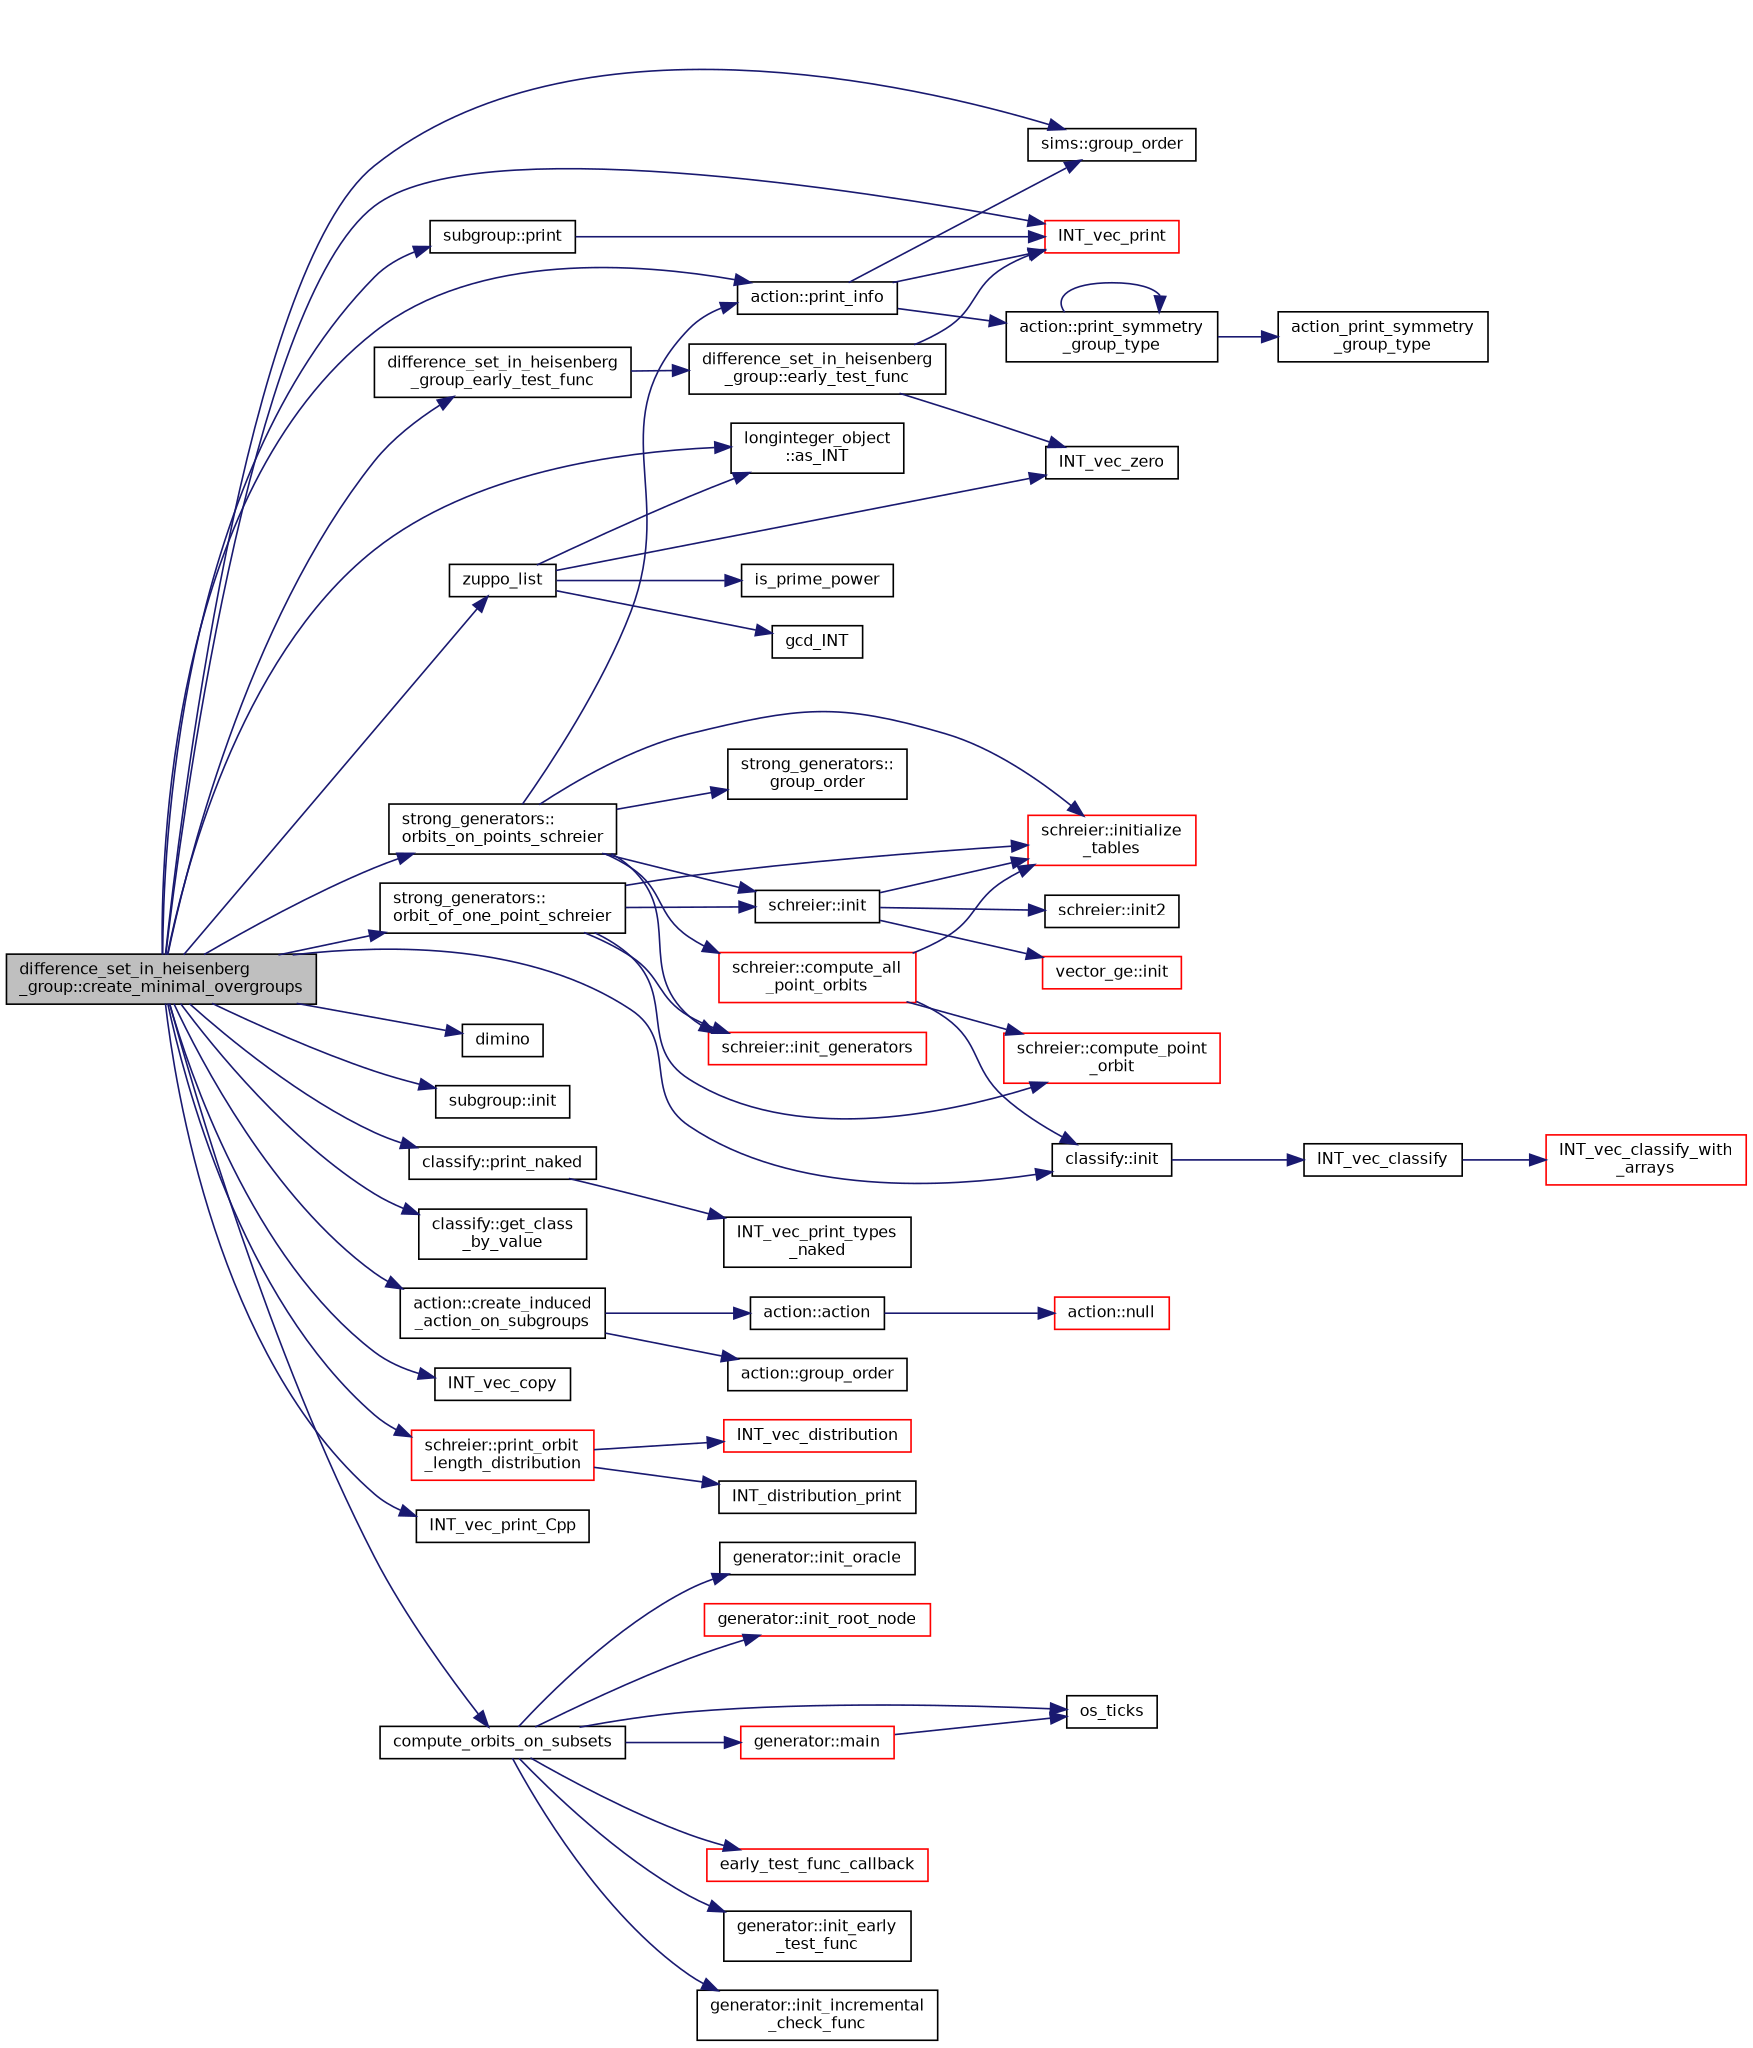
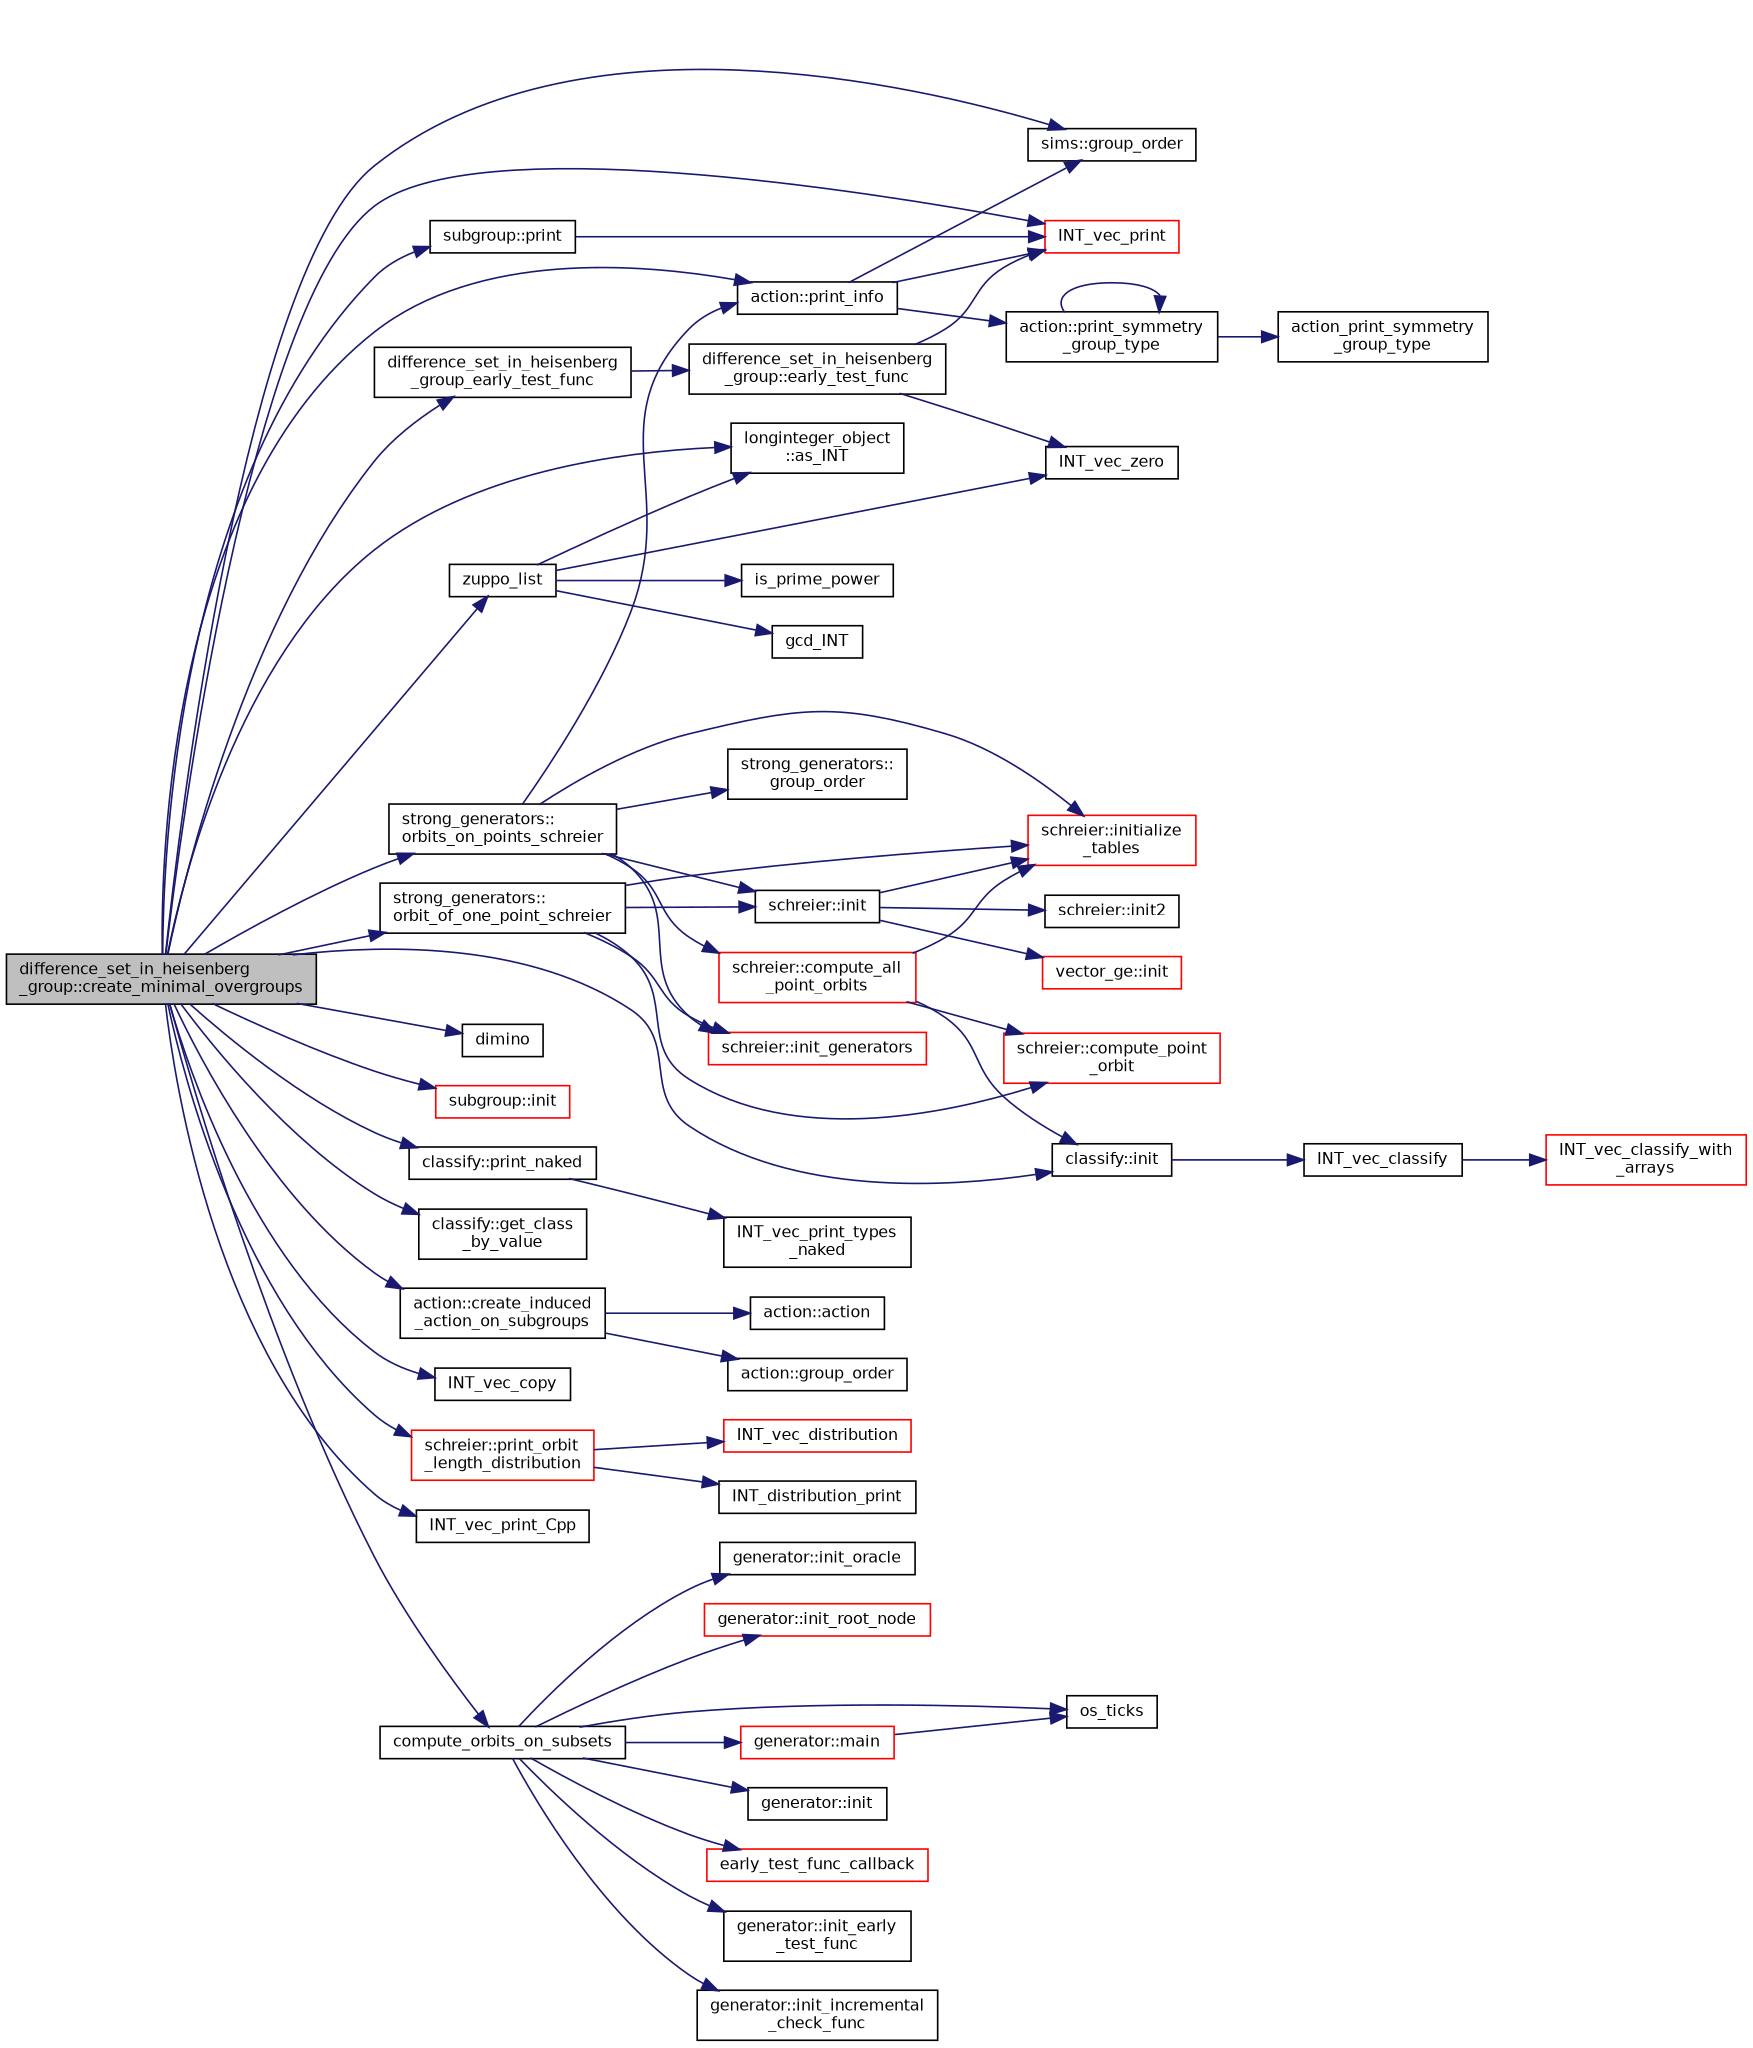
node "subgroup::init": color black -> red
node "action::null": removed
node "generator::init": added
